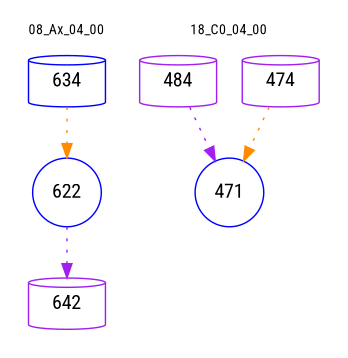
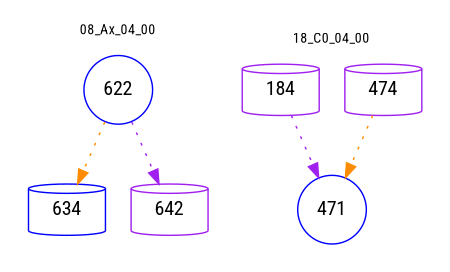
node "484": label "484" -> "184"
edge "634" -> "622": reversed
